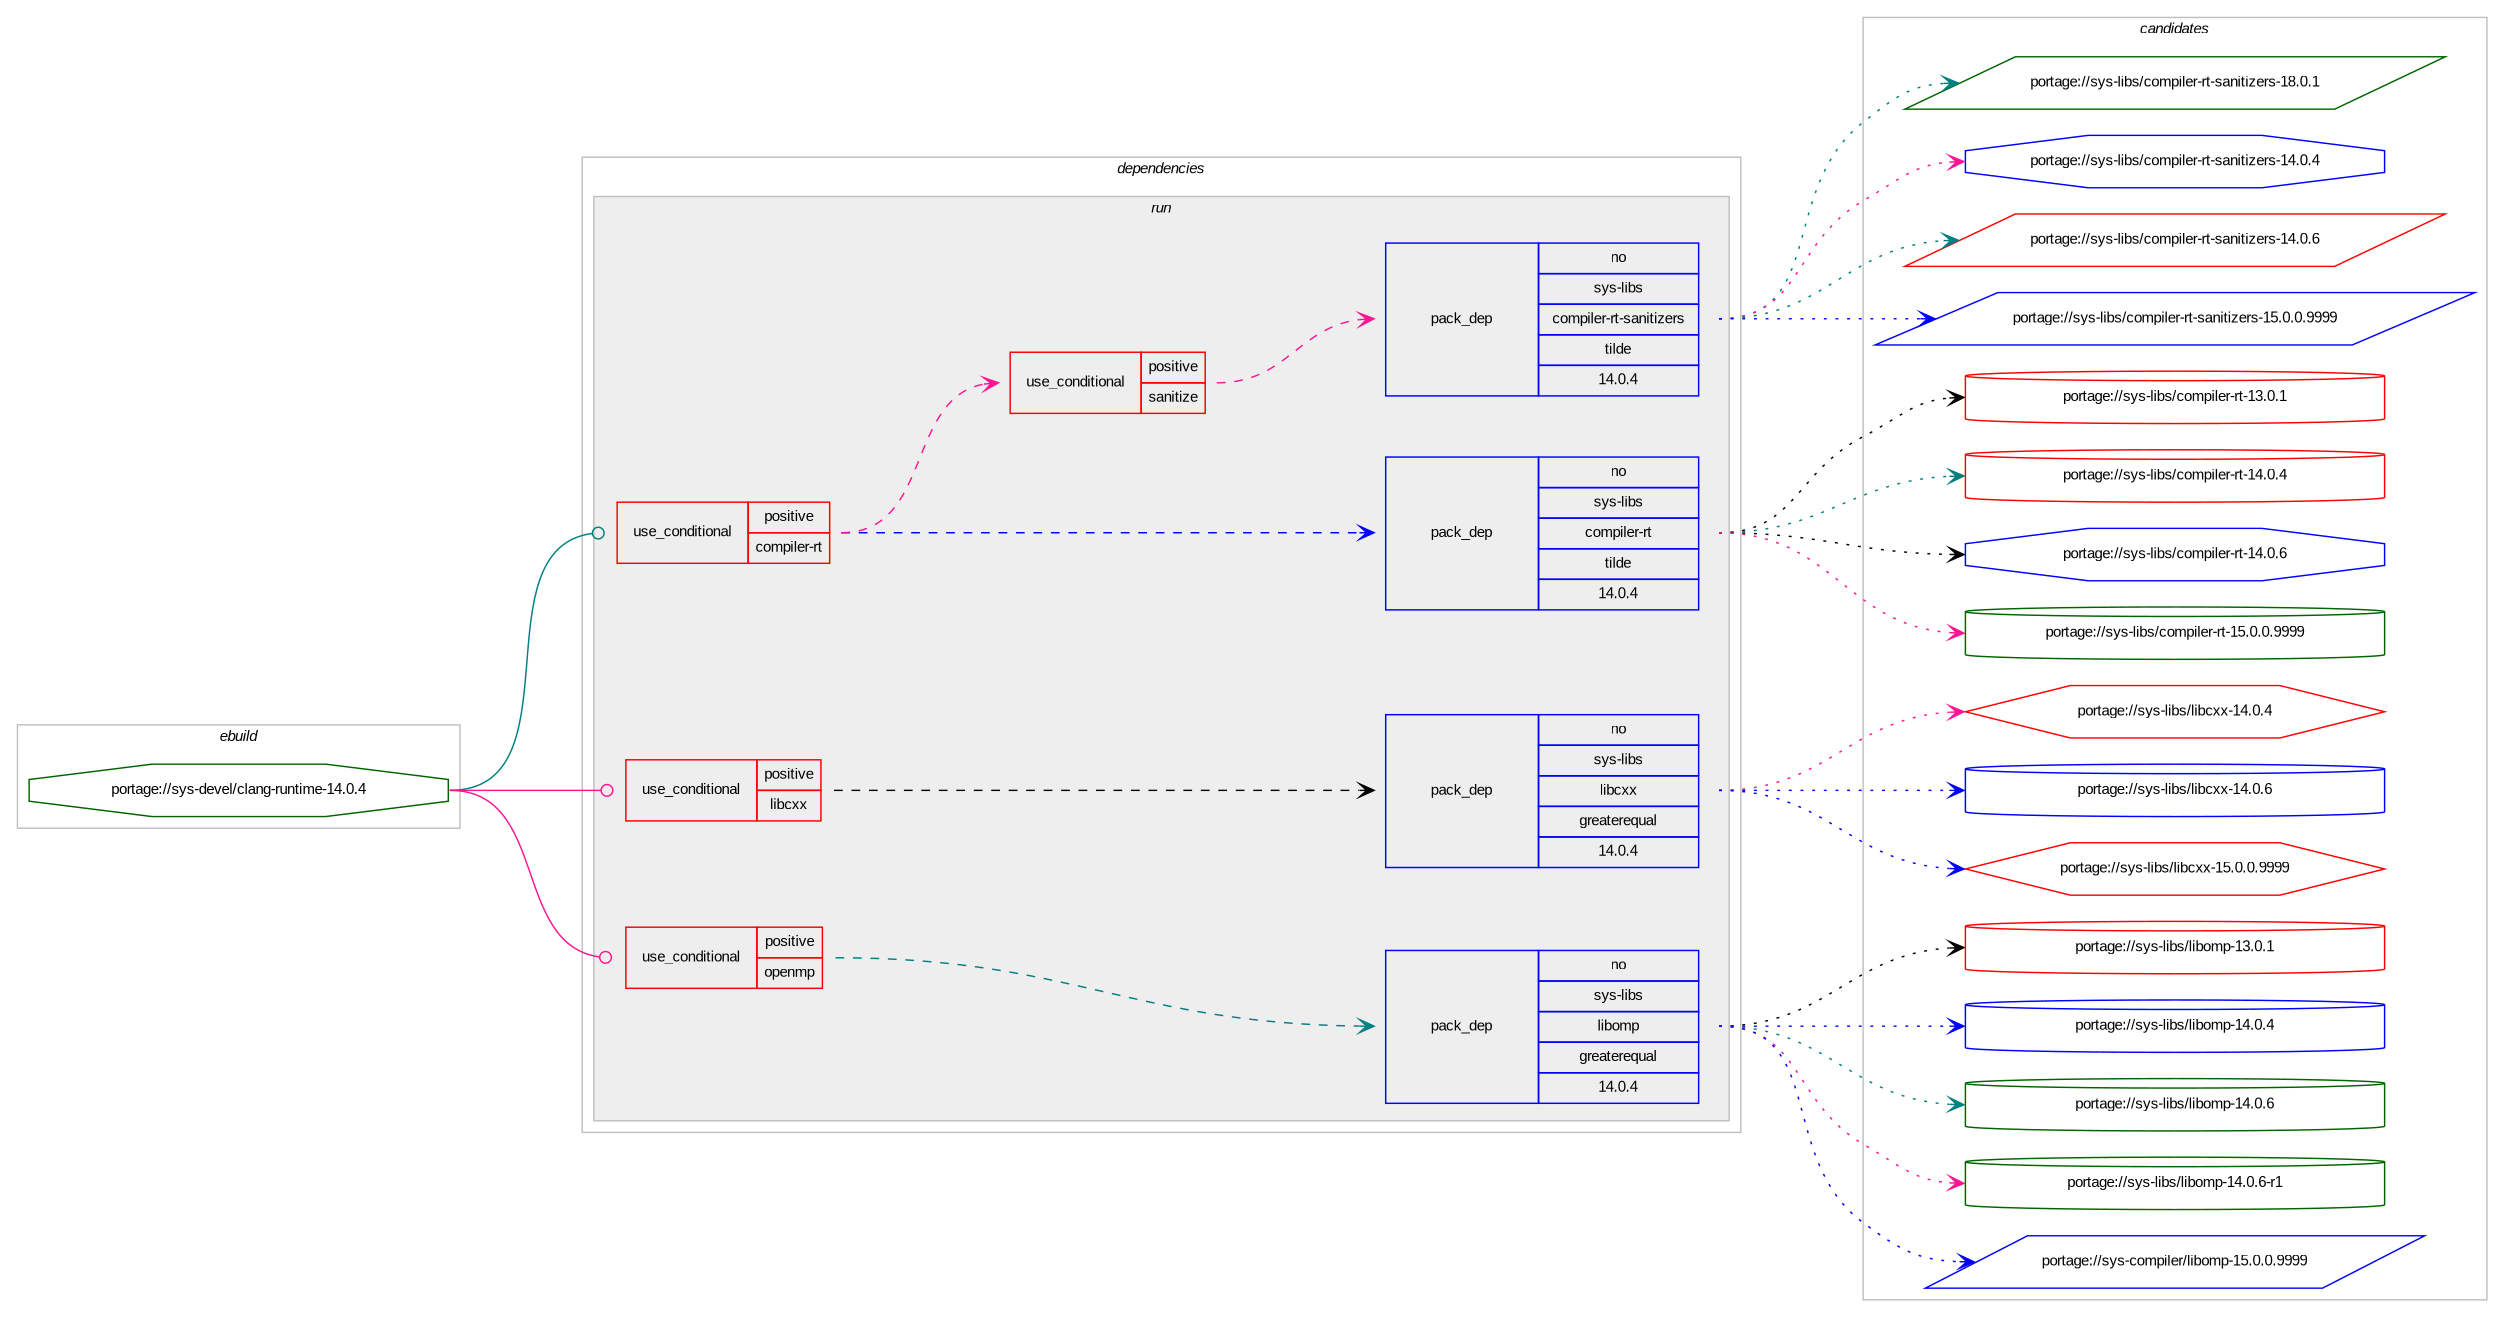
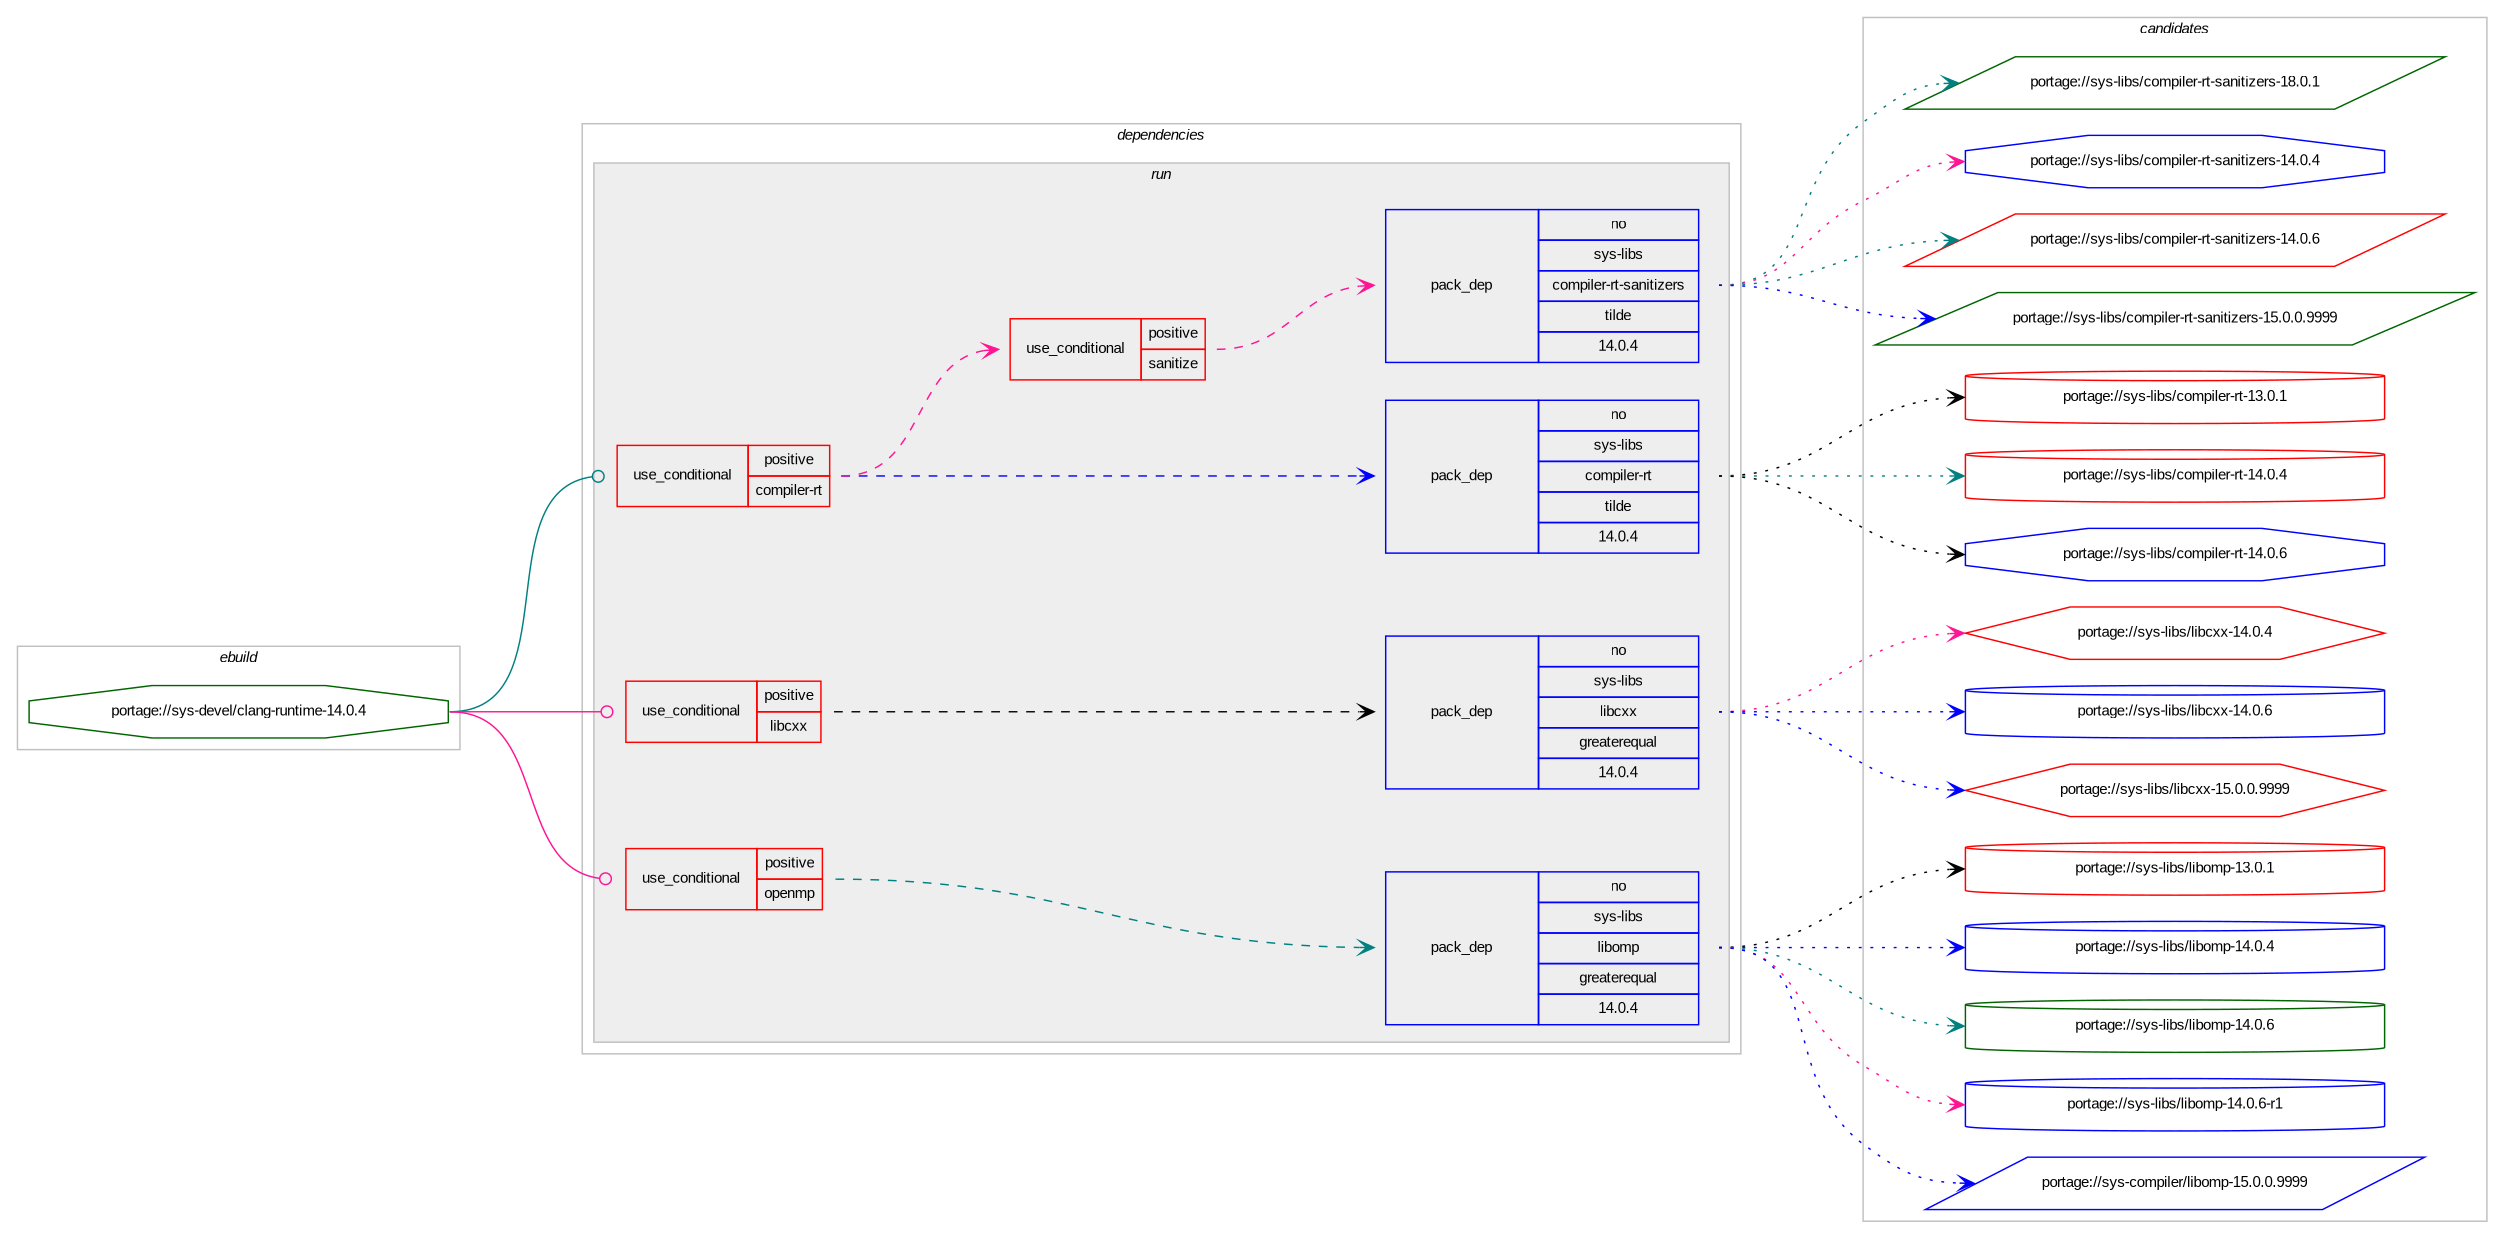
node "portage://sys-libs/compiler-rt-sanitizers-15.0.0.9999": color blue -> darkgreen
node "portage://sys-libs/compiler-rt-15.0.0.9999": removed
node "portage://sys-libs/libomp-14.0.6-r1": color darkgreen -> blue
